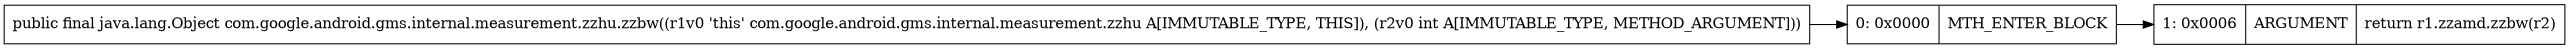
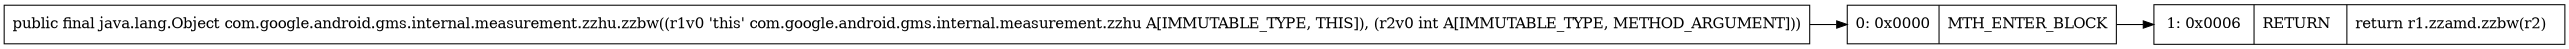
node "1: 0x0006": text "ARGUMENT" -> "RETURN"
